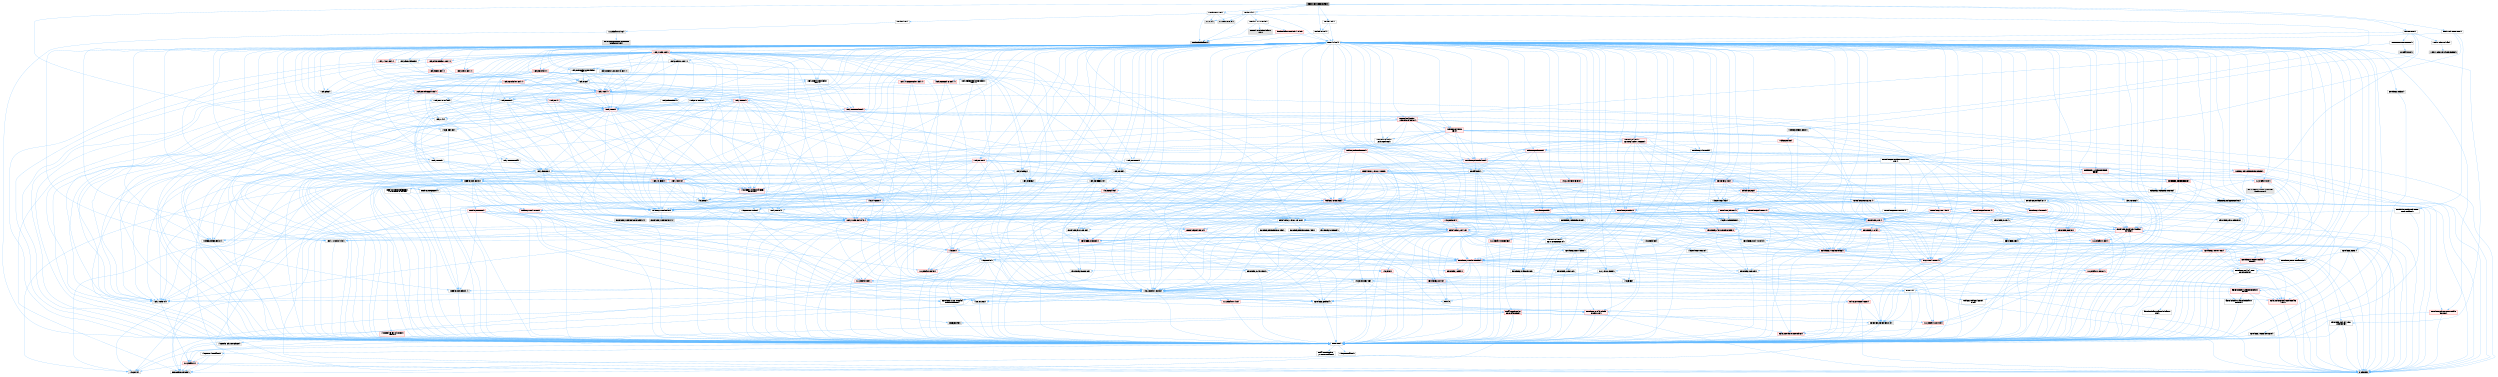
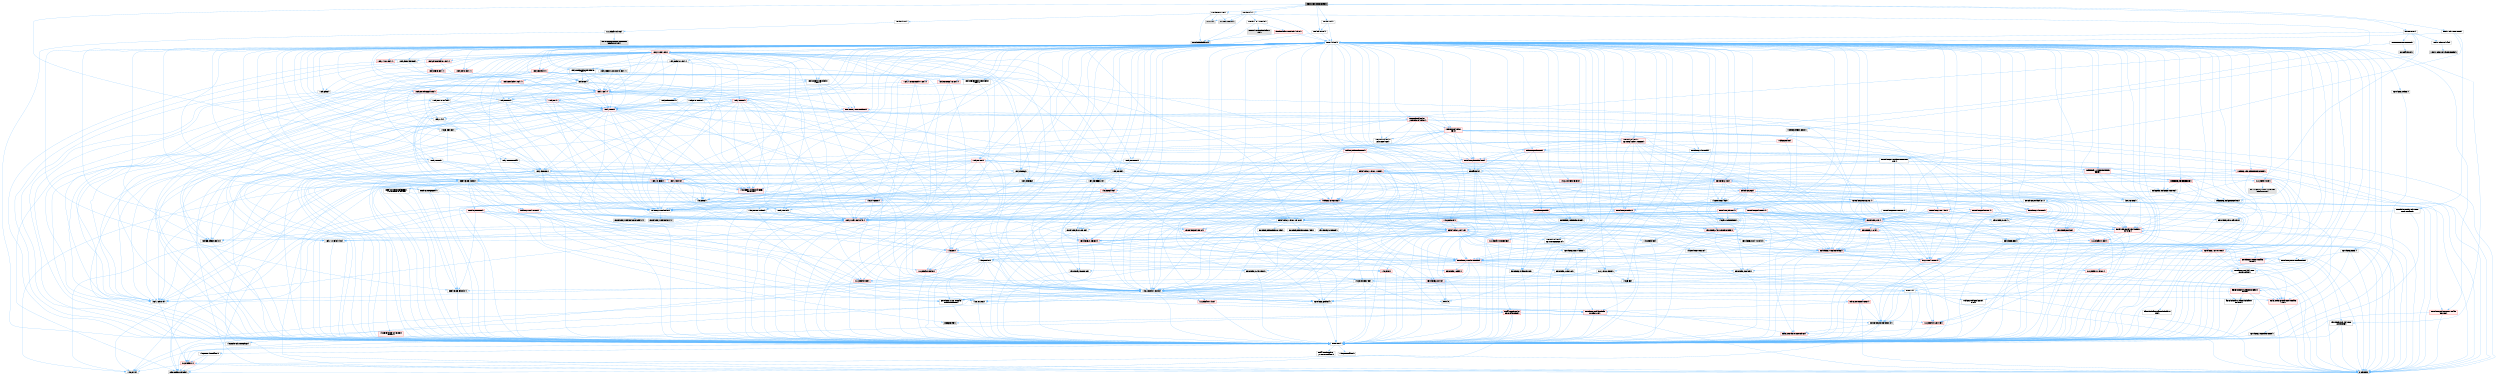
node "Math/VectorRegister.h": label "Math/VectorRegister.h" -> "LogMacros/VectorRegister.h"
